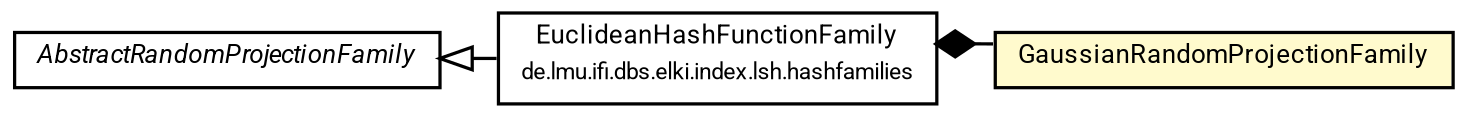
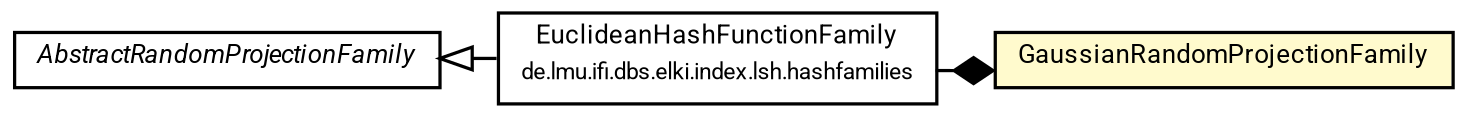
edge "GaussianRandomProjectionFamily" -> "EuclideanHashFunctionFamily": reversed
